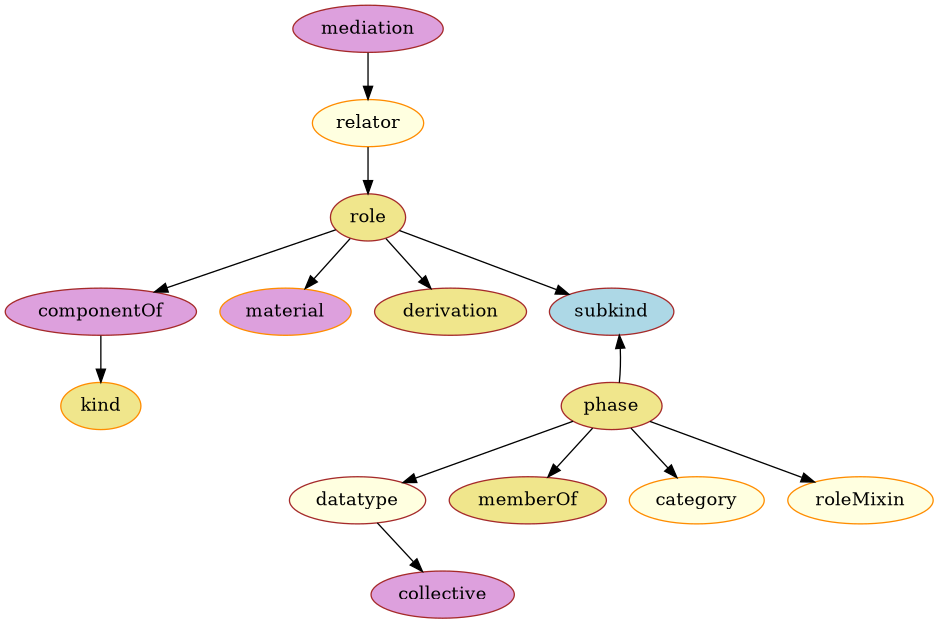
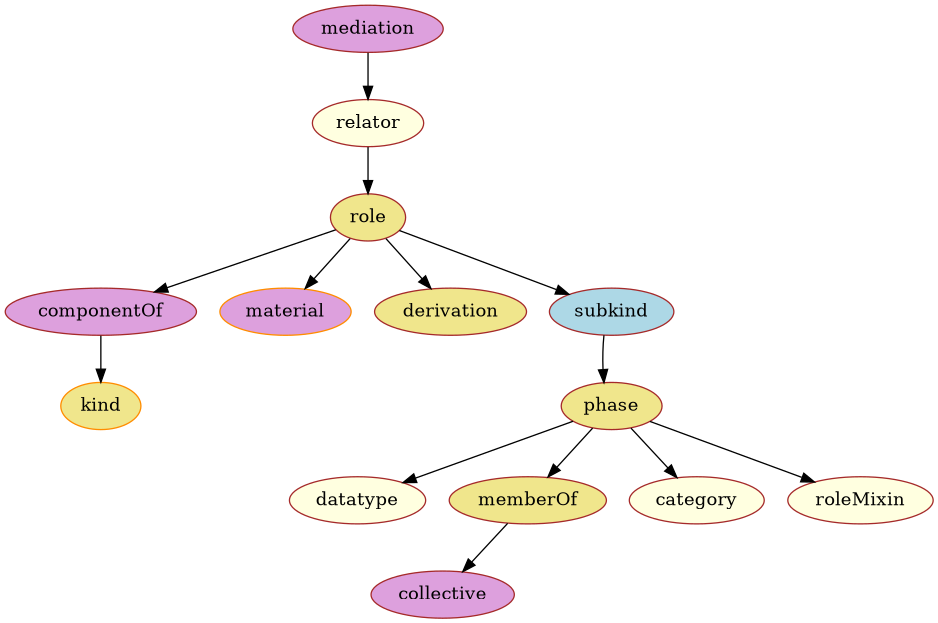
node "relator": color darkorange -> brown
edge "phase" -> "subkind": reversed
node "category": color darkorange -> brown
node "roleMixin": color darkorange -> brown
edge "datatype" -> "collective": now "memberOf" -> "collective"
